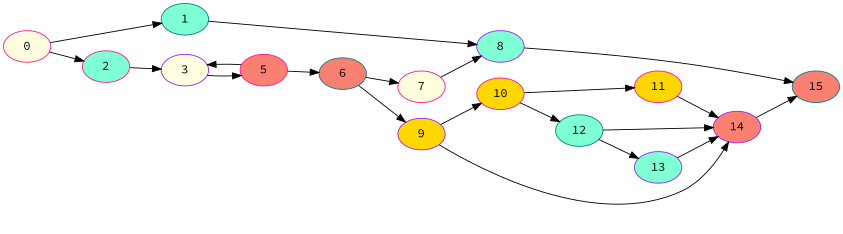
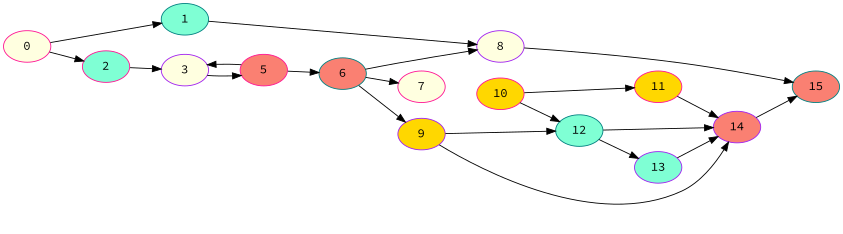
node "8": fillcolor aquamarine -> lightyellow
edge "7" -> "8": now "6" -> "8"
edge "9" -> "10": now "9" -> "12"
